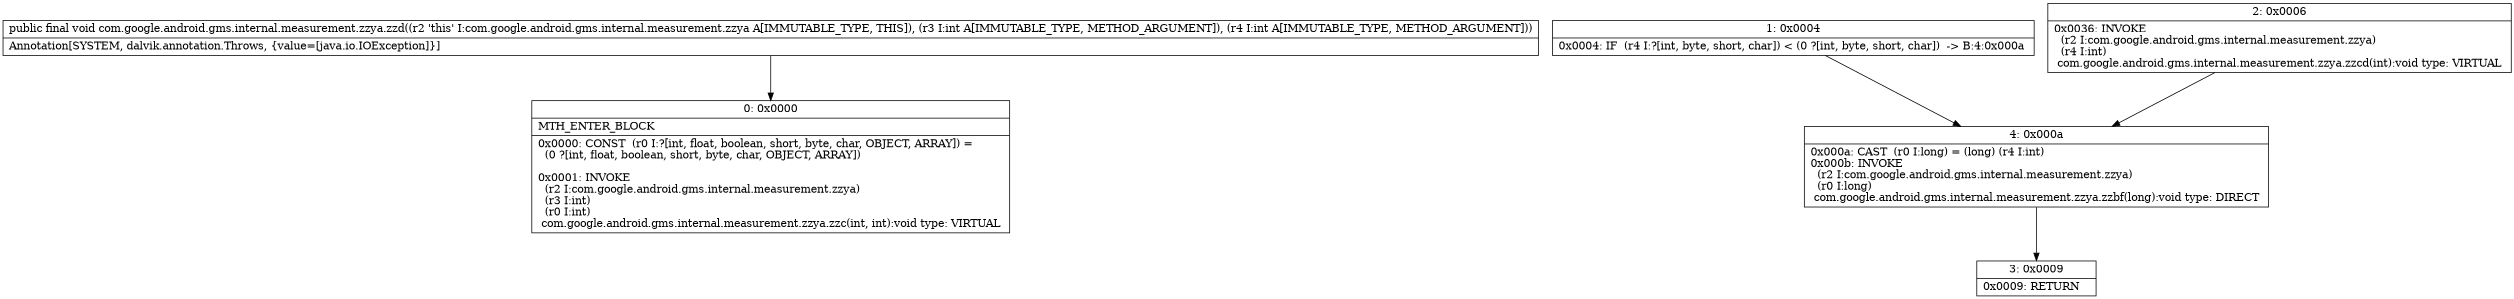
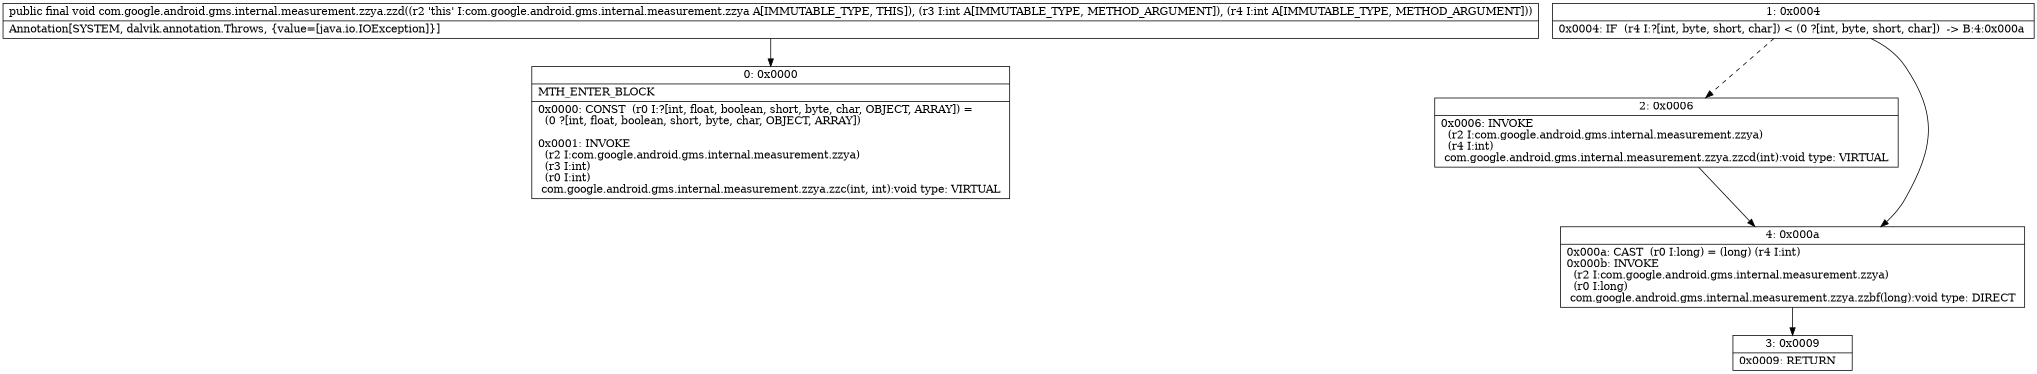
node "2: 0x0006": text "0x0036: INVOKE" -> "0x0006: INVOKE"
edge "1: 0x0004" -> "2: 0x0006": added
